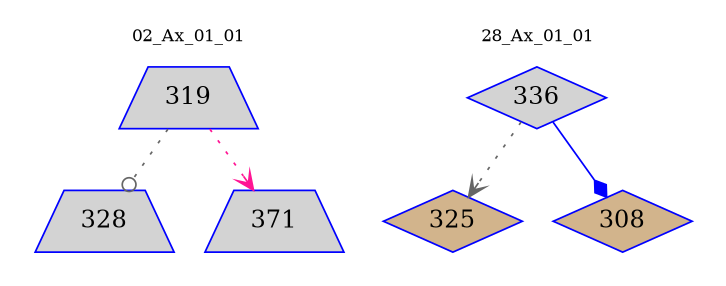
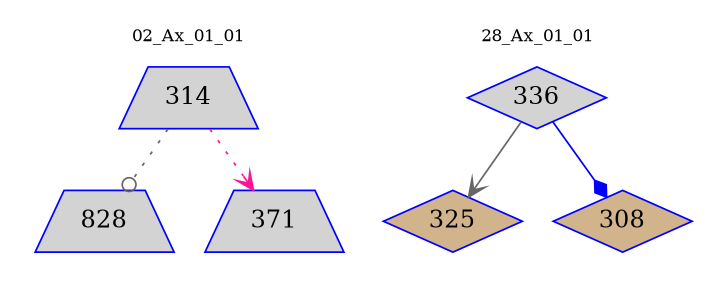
node "319": label "319" -> "314"
edge "336" -> "325": style dotted -> solid
node "328": label "328" -> "828"
